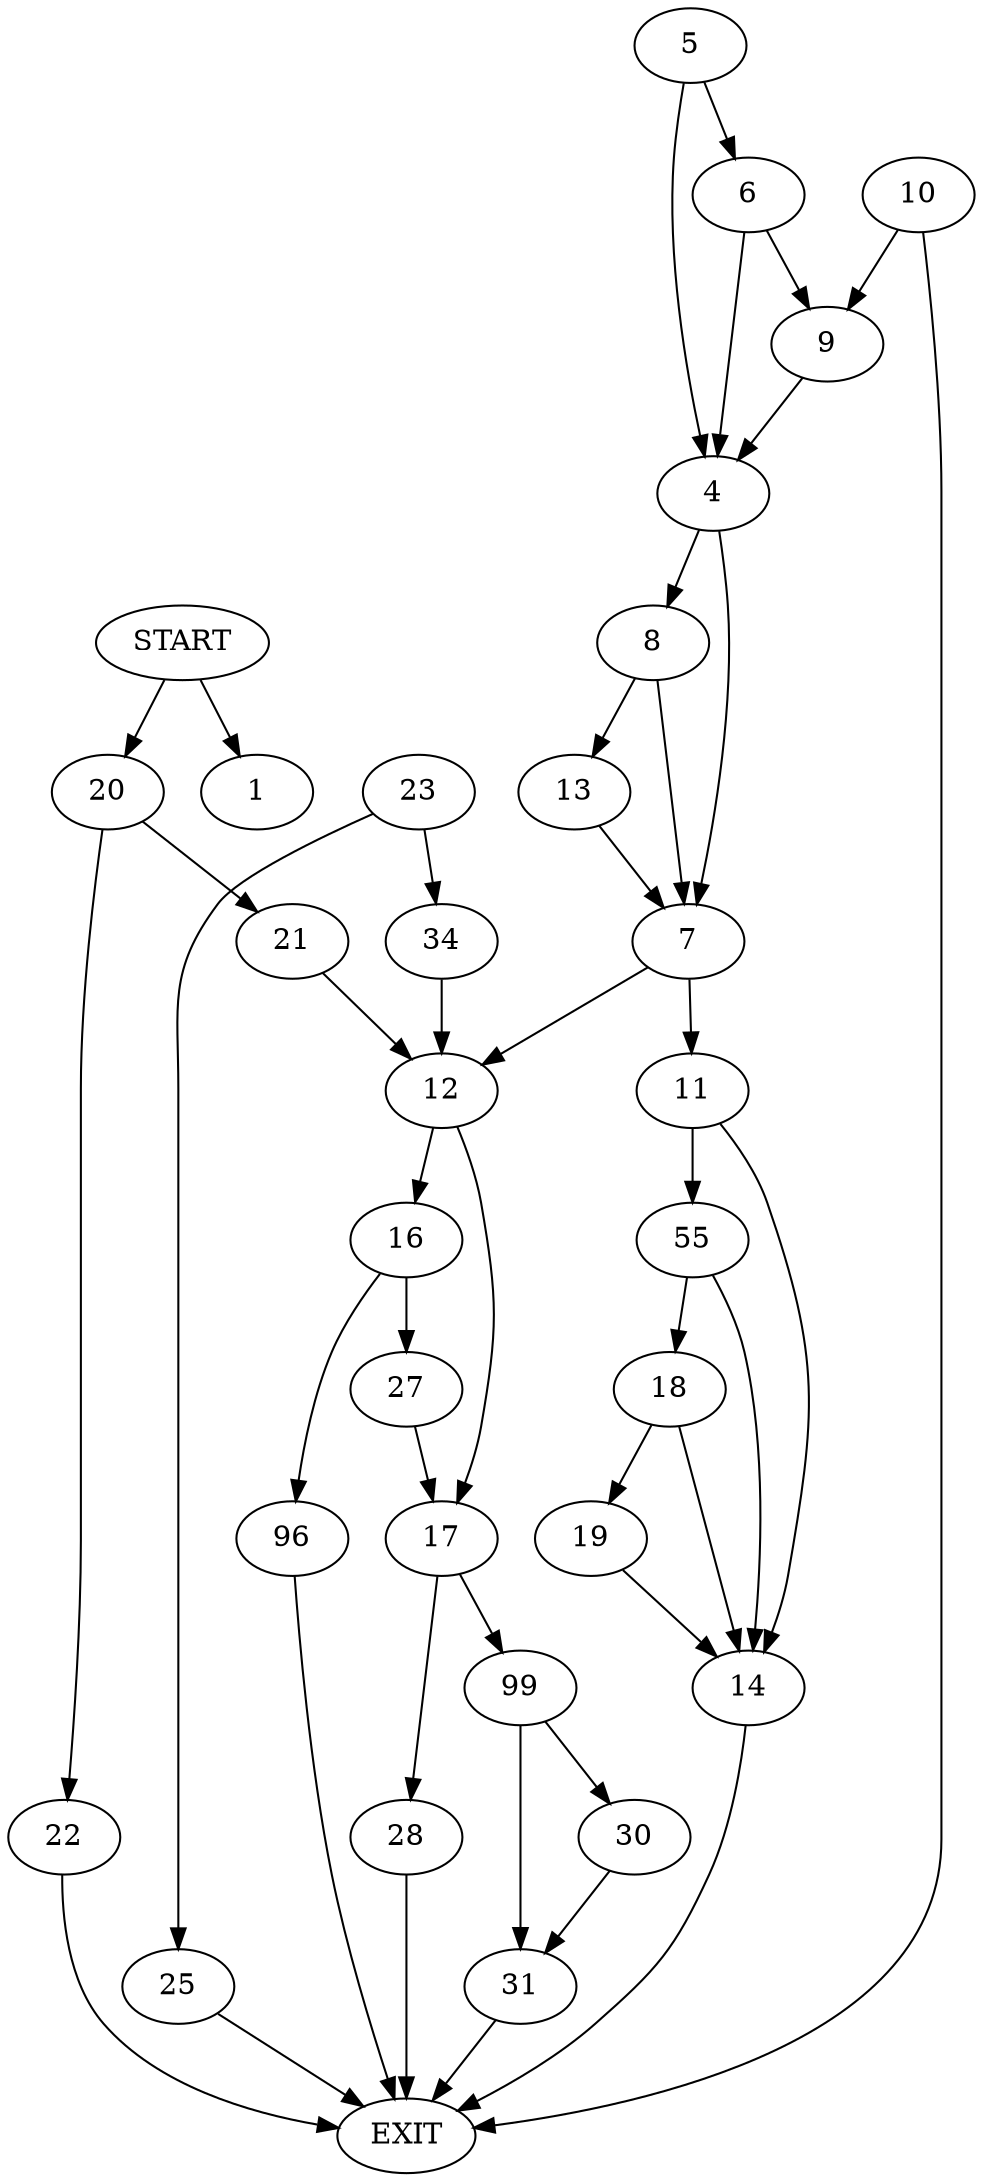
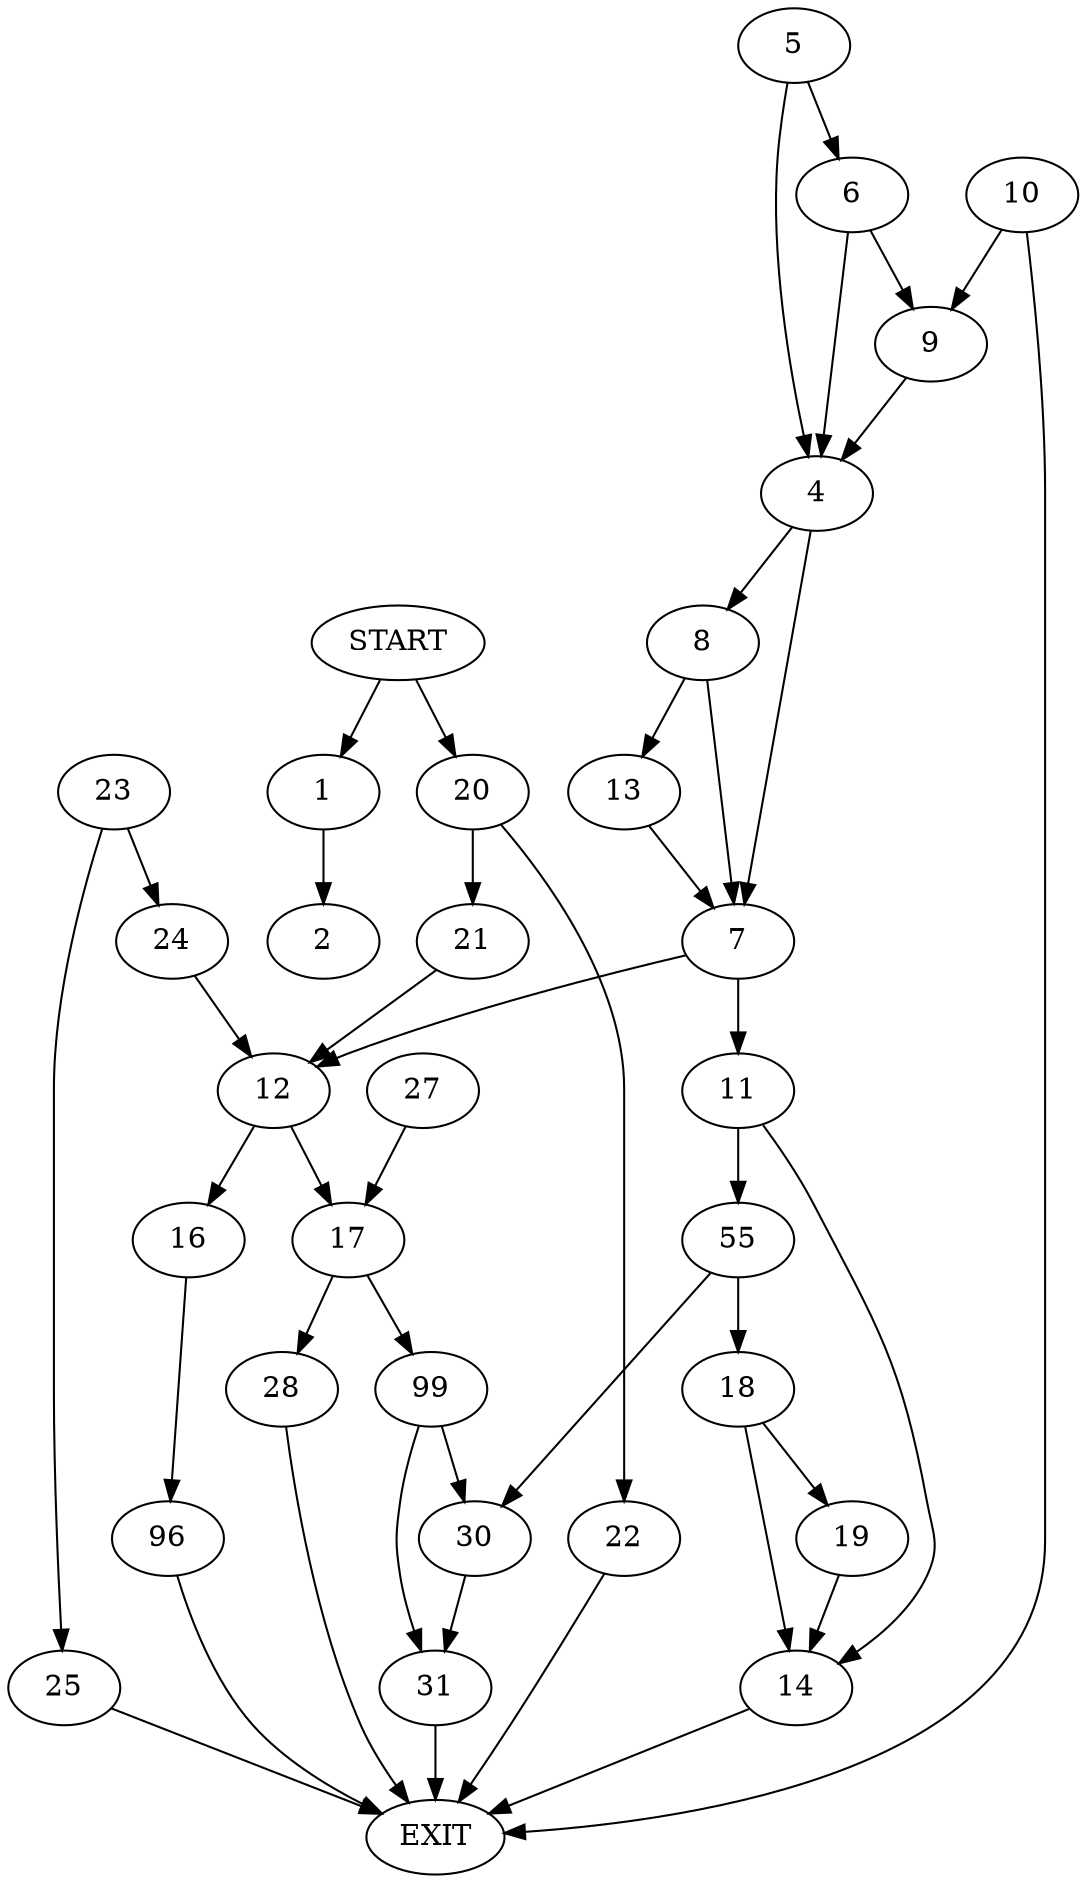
node "2": added
node "34": label "34" -> "24"
edge "16" -> "27": removed
edge "55" -> "14": now "55" -> "30"
